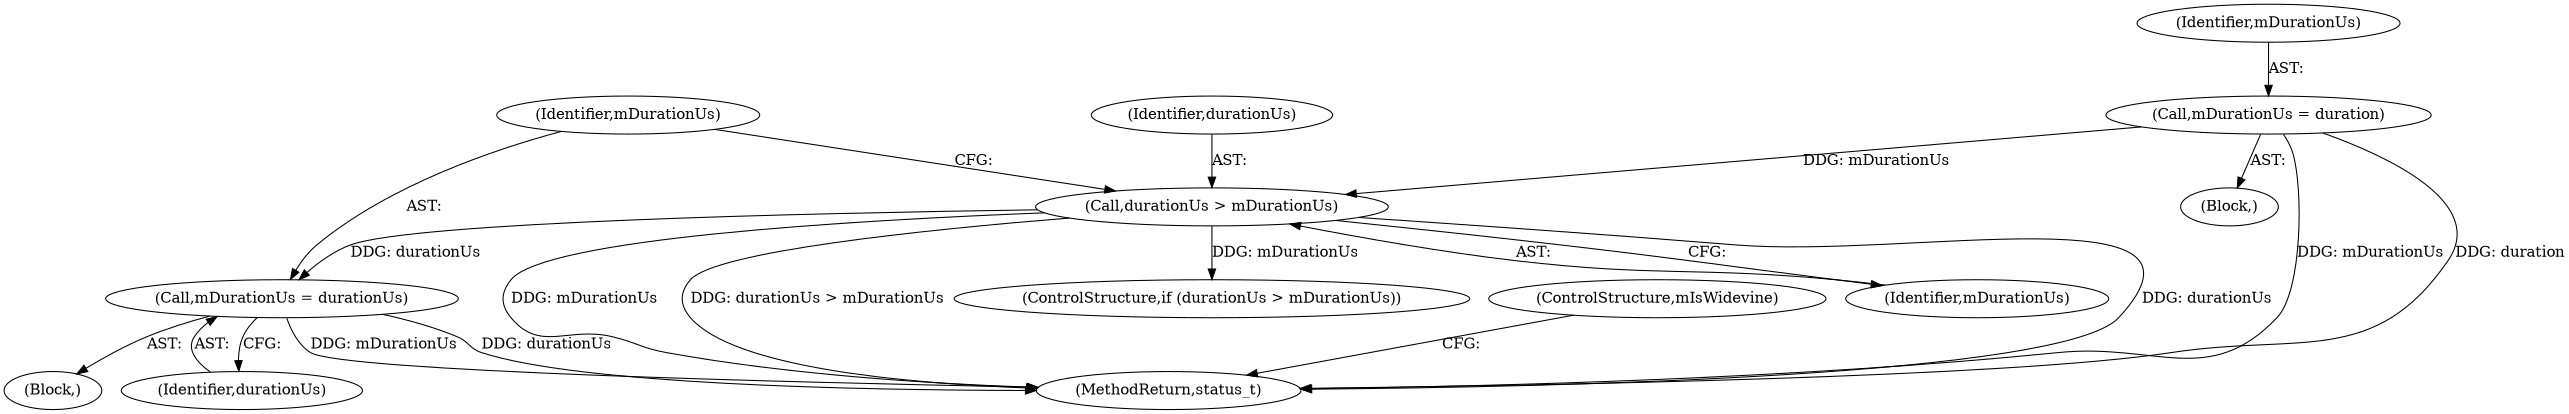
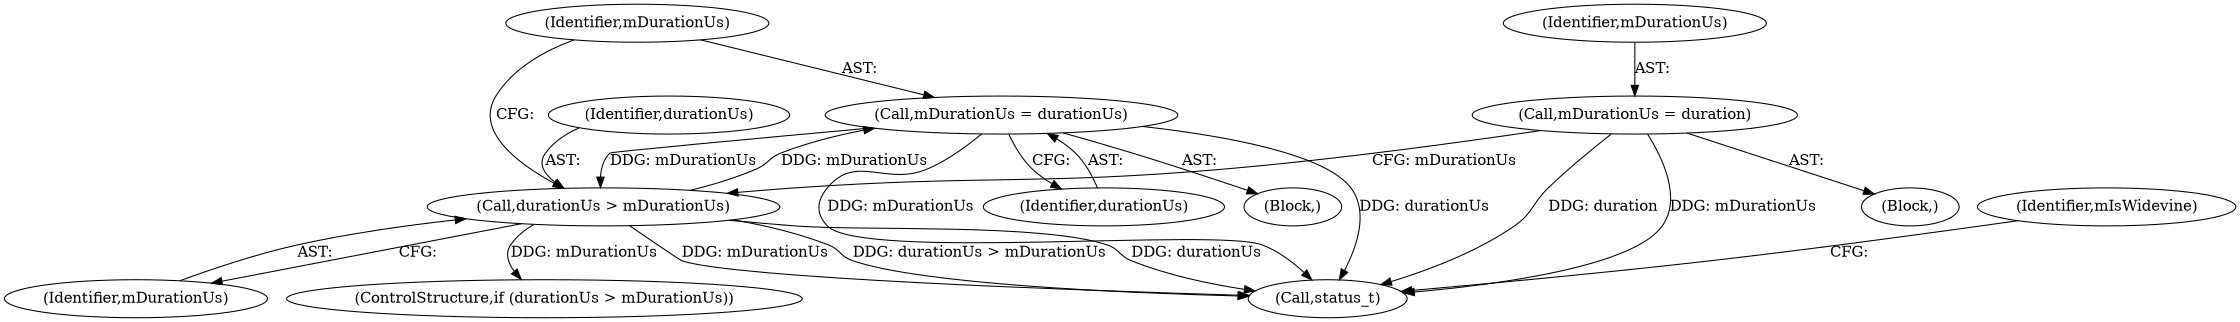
edge "(Call,mDurationUs = durationUs)" -> "(Call,durationUs > mDurationUs)": added, label "DDG: mDurationUs"
edge "(Call,mDurationUs = duration)" -> "(Call,durationUs > mDurationUs)": label "DDG: mDurationUs" -> "CFG: mDurationUs"
edge "(Call,durationUs > mDurationUs)" -> "(Call,mDurationUs = durationUs)": label "DDG: durationUs" -> "DDG: mDurationUs"
node "(ControlStructure,mIsWidevine)": label "(ControlStructure,mIsWidevine)" -> "(Identifier,mIsWidevine)"
node "(MethodReturn,status_t)": label "(MethodReturn,status_t)" -> "(Call,status_t)"
